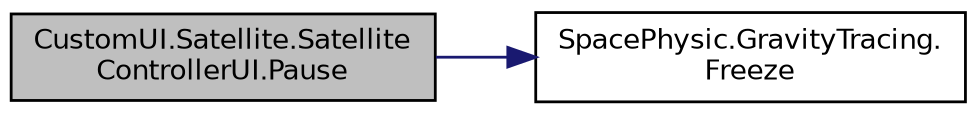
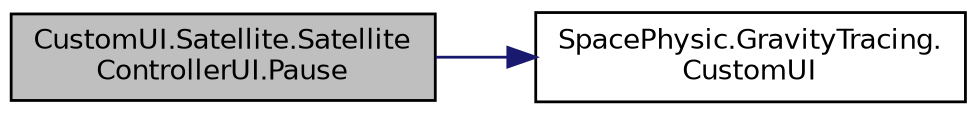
node "SpacePhysic.GravityTracing. Freeze": label "SpacePhysic.GravityTracing. Freeze" -> "SpacePhysic.GravityTracing. CustomUI"
